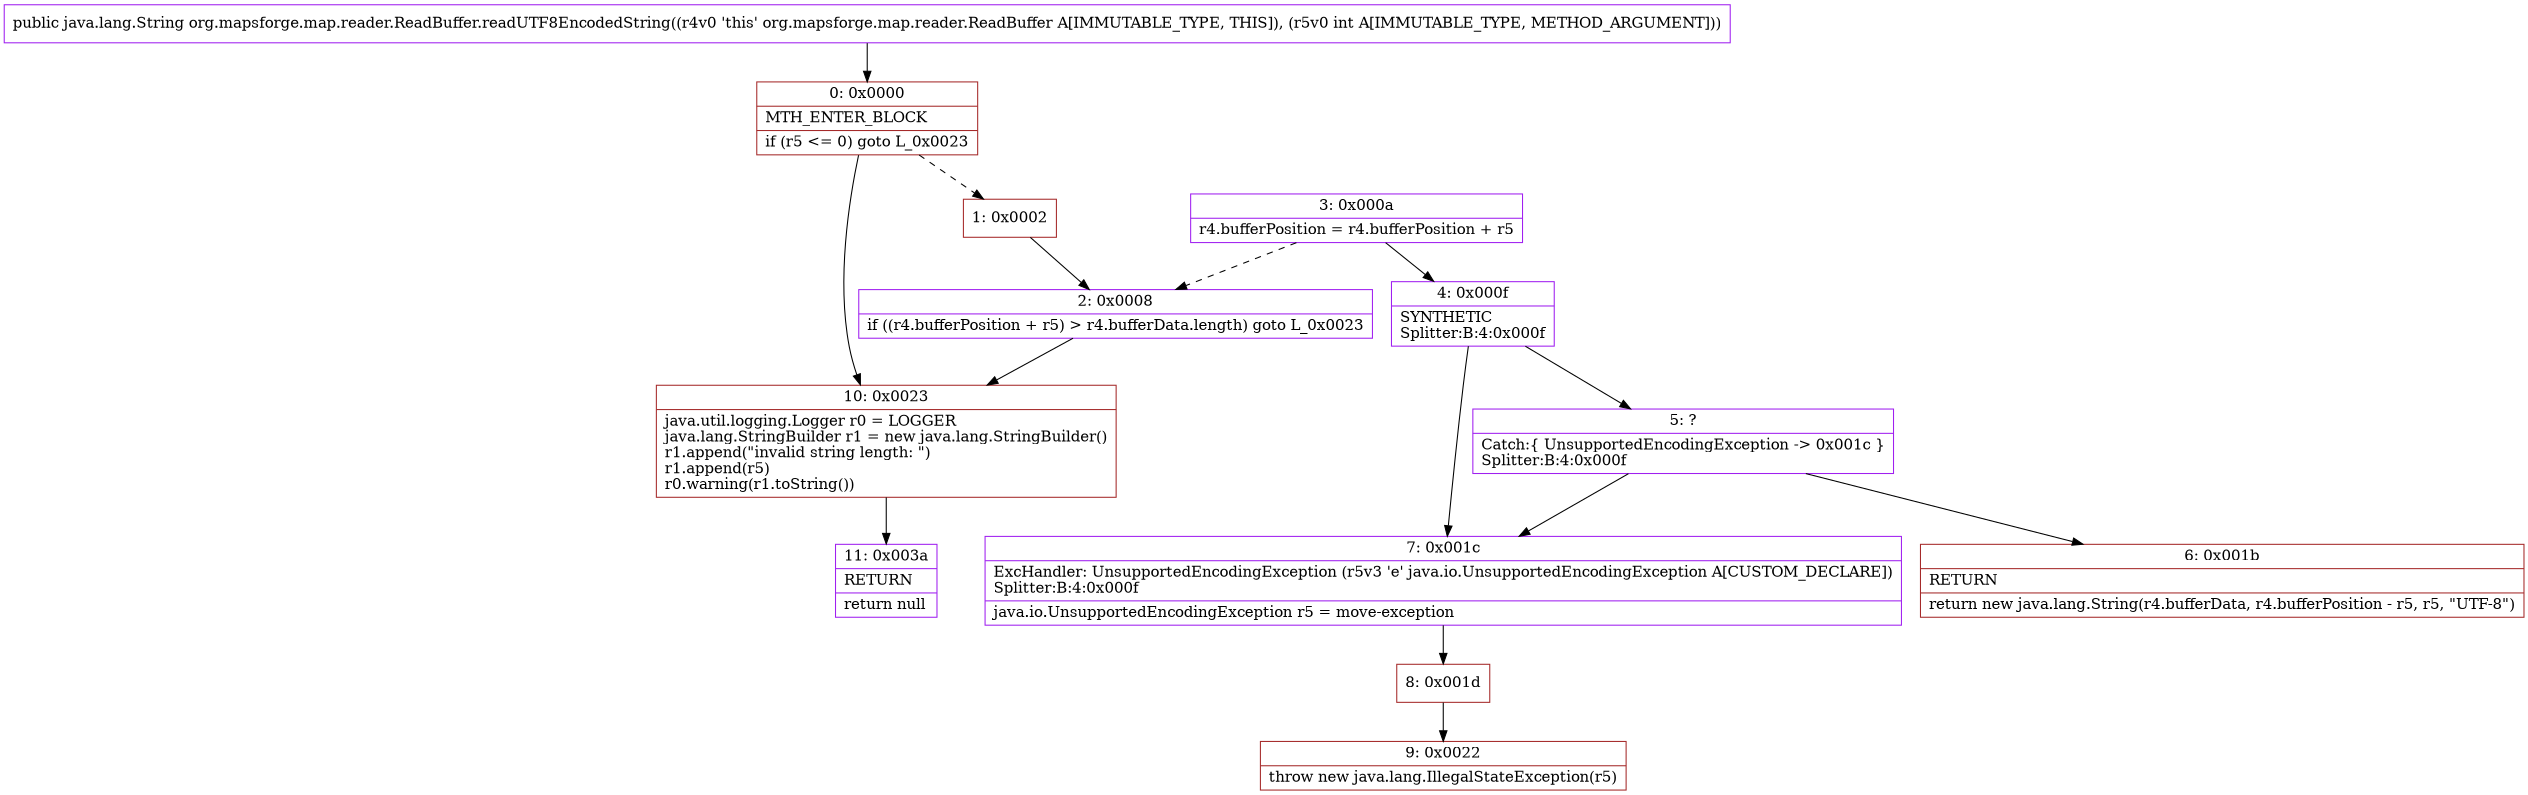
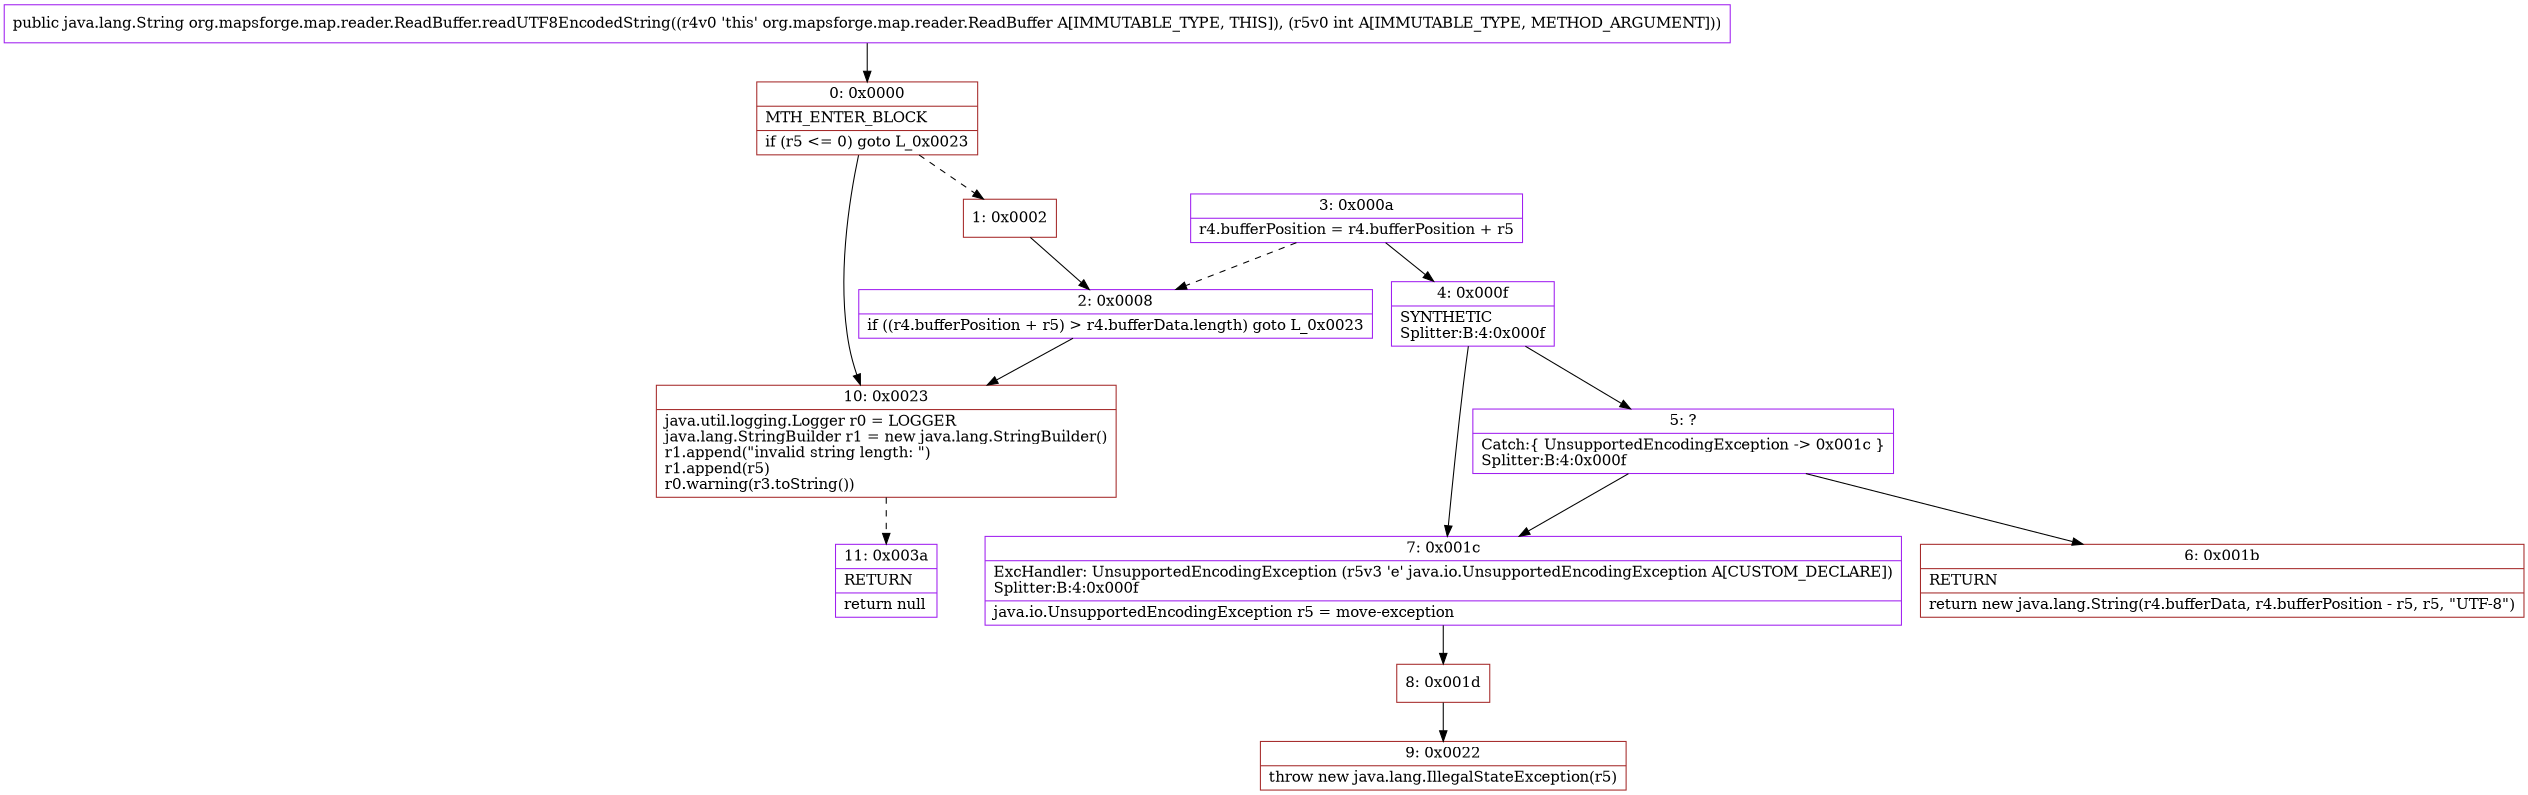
node "10: 0x0023": text "r0.warning(r1.toString())" -> "r0.warning(r3.toString())"
edge "10: 0x0023" -> "11: 0x003a": style solid -> dashed
